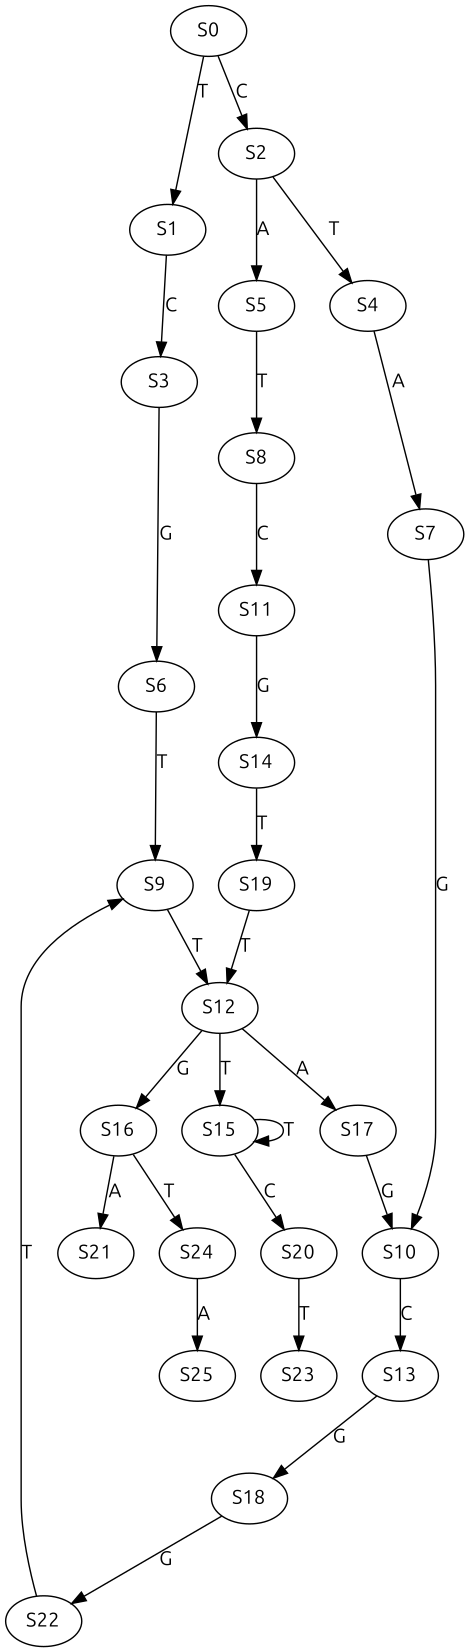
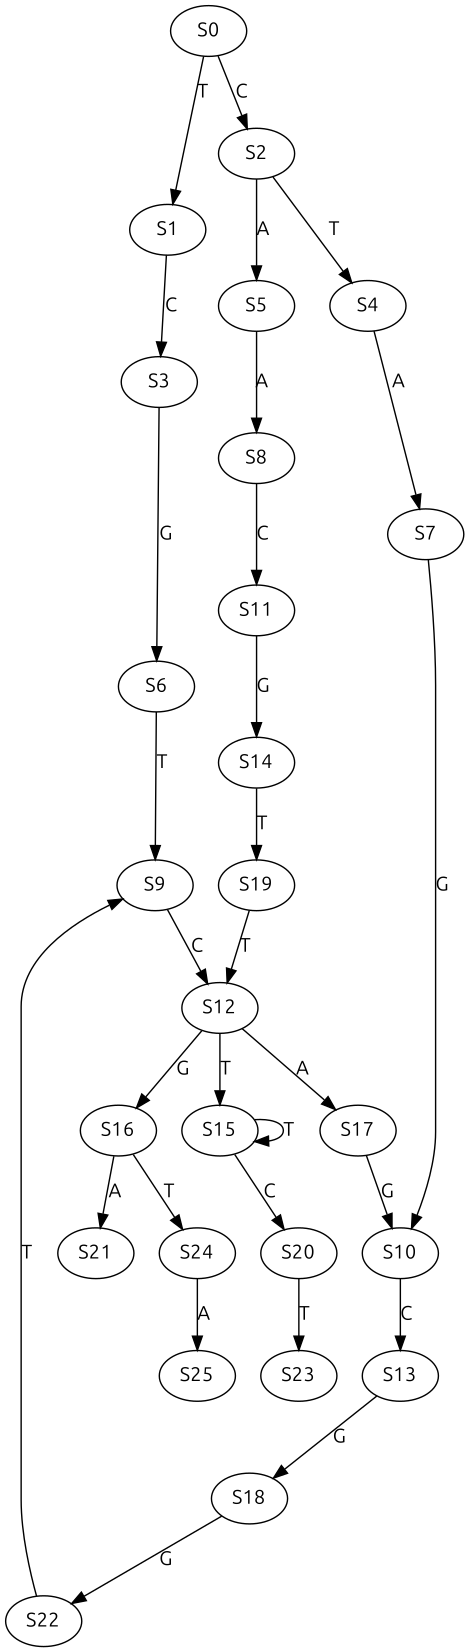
edge "S5" -> "S8": label "T" -> "A"
edge "S9" -> "S12": label "T" -> "C"
